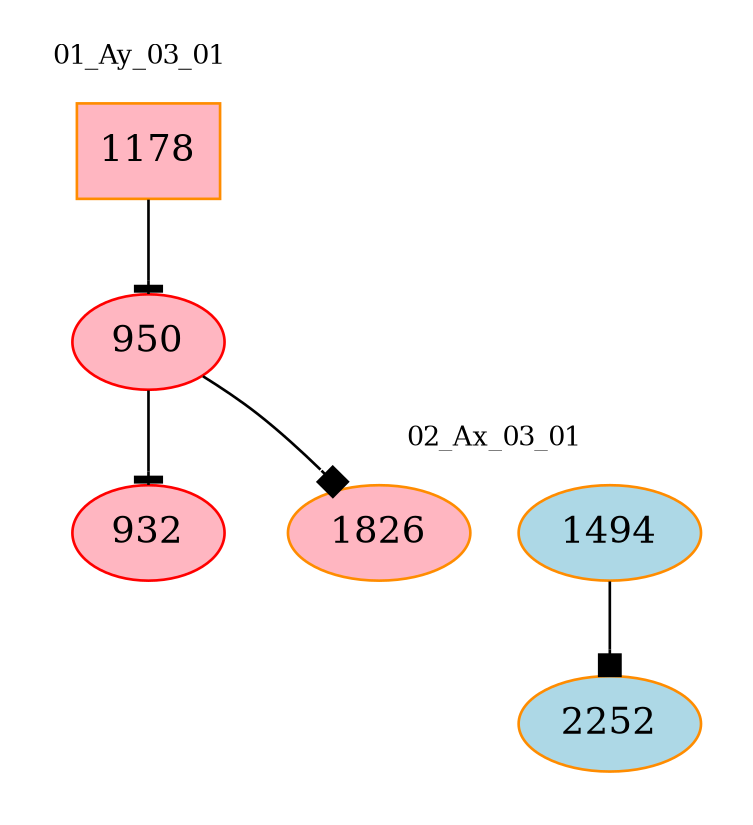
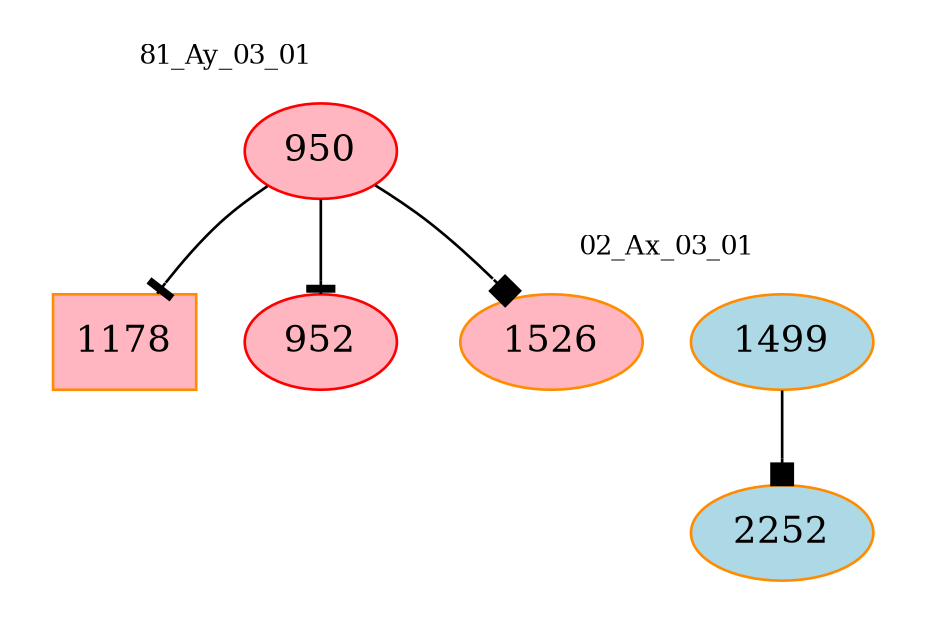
cluster "01_Ay_03_01": label "01_Ay_03_01" -> "81_Ay_03_01"
edge "1178" -> "950": reversed
node "932": label "932" -> "952"
node "1826": label "1826" -> "1526"
node "1494": label "1494" -> "1499"
